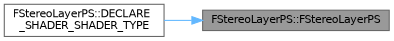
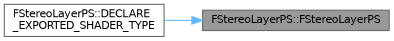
node "FStereoLayerPS::DECLARE _SHADER_SHADER_TYPE": label "FStereoLayerPS::DECLARE _SHADER_SHADER_TYPE" -> "FStereoLayerPS::DECLARE _EXPORTED_SHADER_TYPE"
